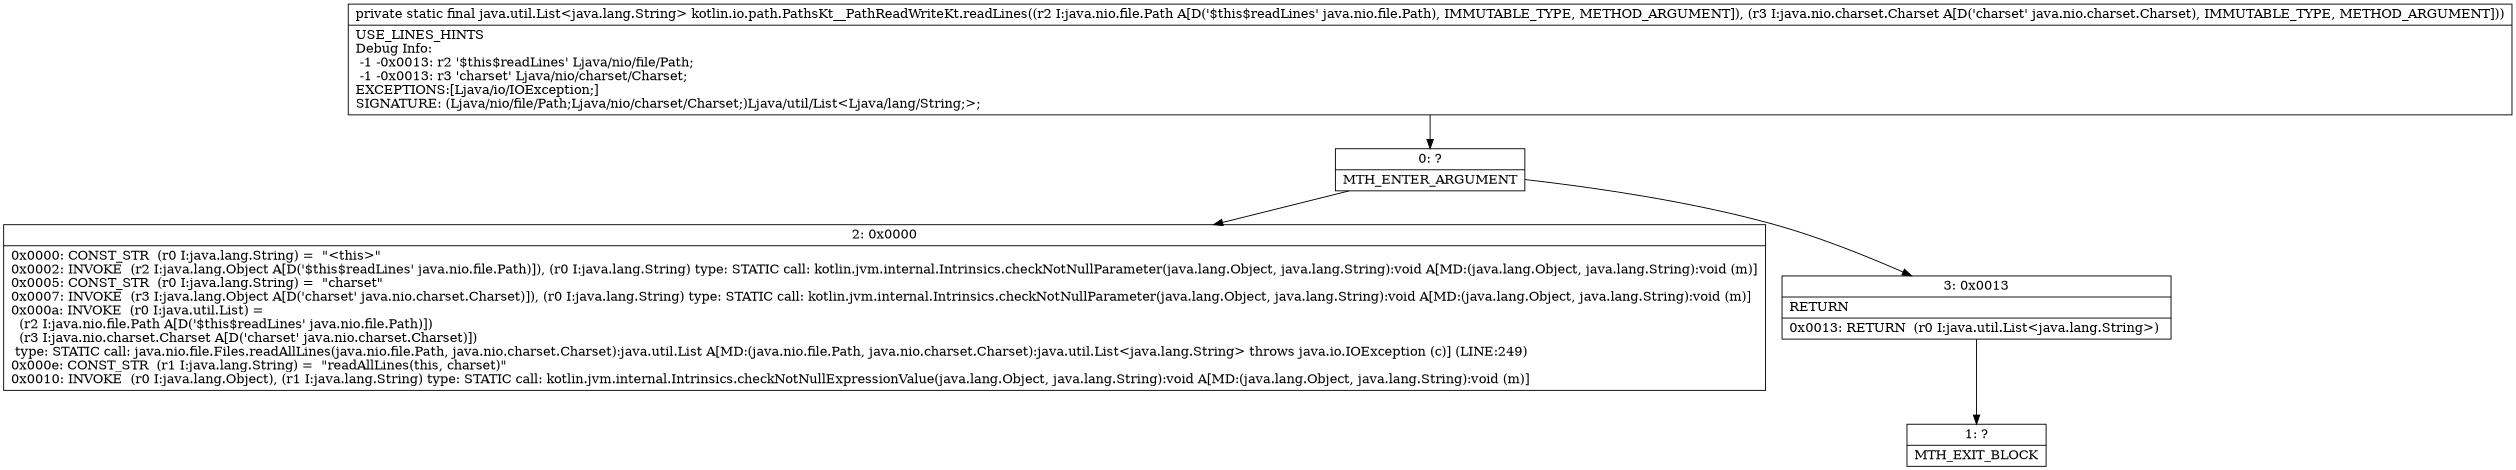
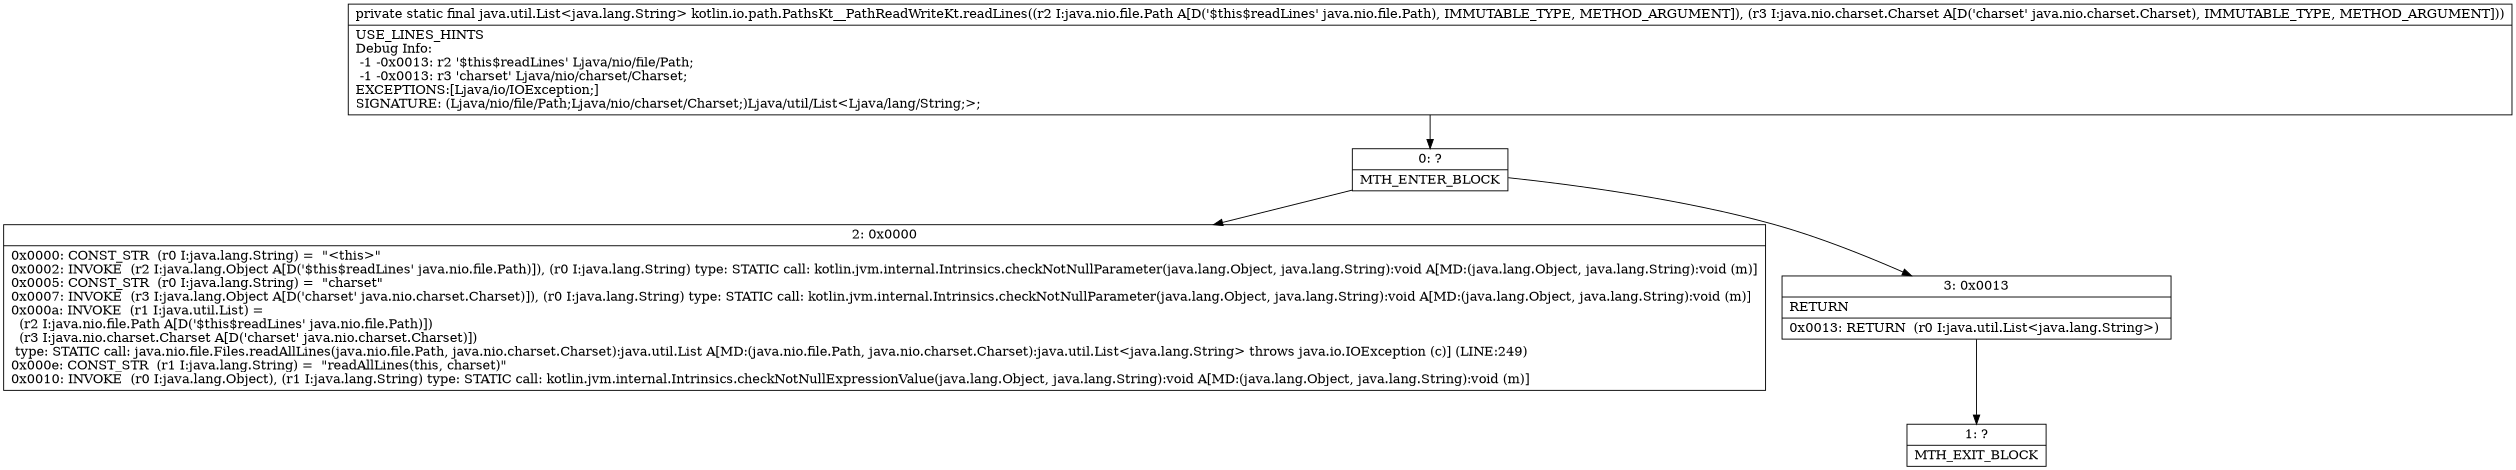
node "0: ?": text "MTH_ENTER_ARGUMENT" -> "MTH_ENTER_BLOCK"
node "2: 0x0000": text "0x000a: INVOKE  (r0 I:java.util.List) =" -> "0x000a: INVOKE  (r1 I:java.util.List) ="
